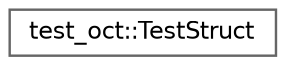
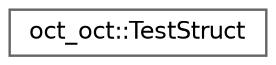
node "test_oct::TestStruct": label "test_oct::TestStruct" -> "oct_oct::TestStruct"
